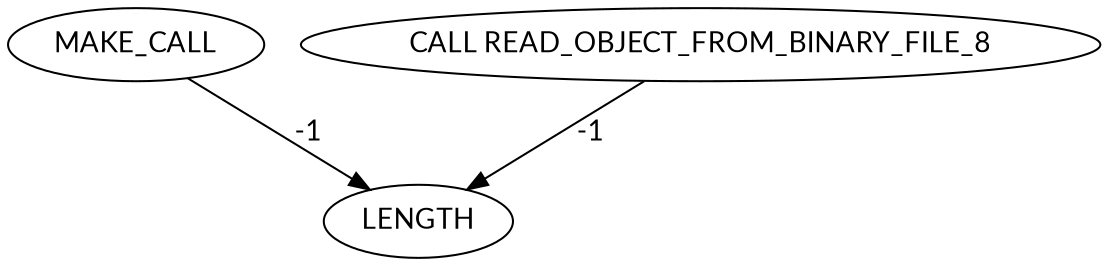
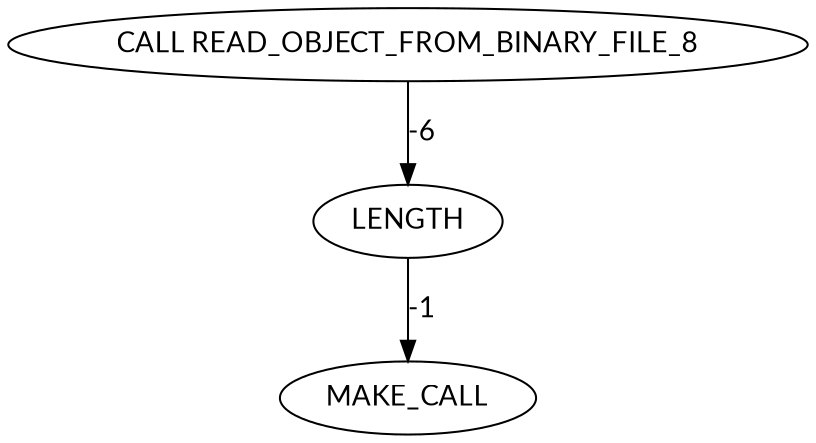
edge "MAKE_CALL" -> "LENGTH": reversed
edge "CALL READ_OBJECT_FROM_BINARY_FILE_8" -> "LENGTH": label "-1" -> "-6"
